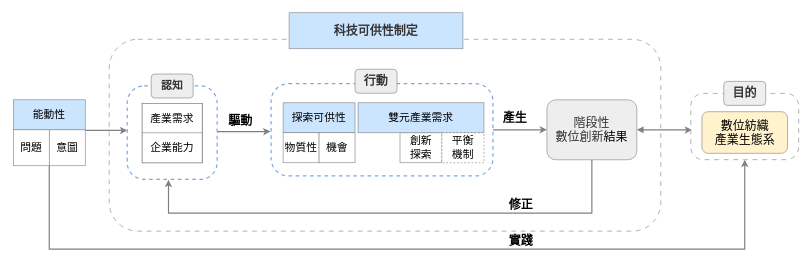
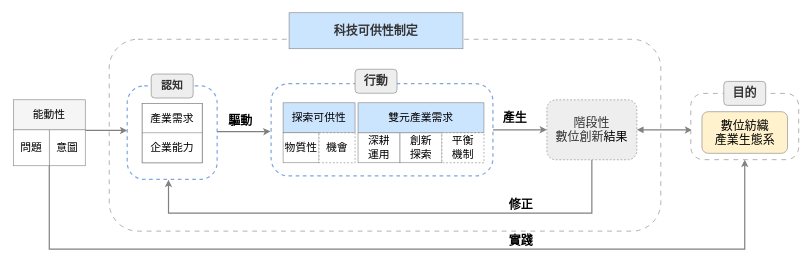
node "能動性": fillcolor #cce5ff -> #f5f5f5
node "階段性 數位創新結果": style solid -> dashed
node "機會": style solid -> dashed
node "深耕 運用": added
